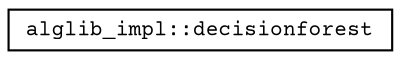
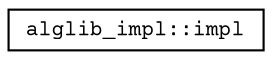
node "alglib_impl::decisionforest": label "alglib_impl::decisionforest" -> "alglib_impl::impl"
